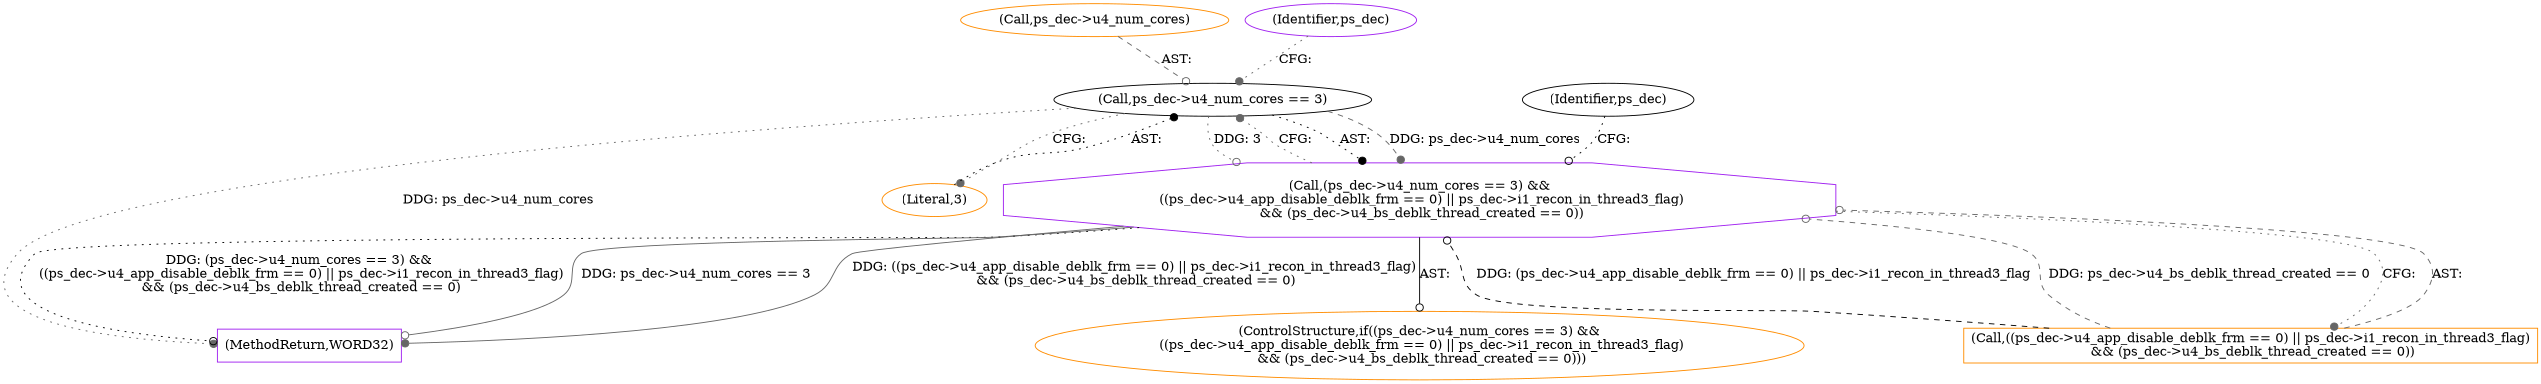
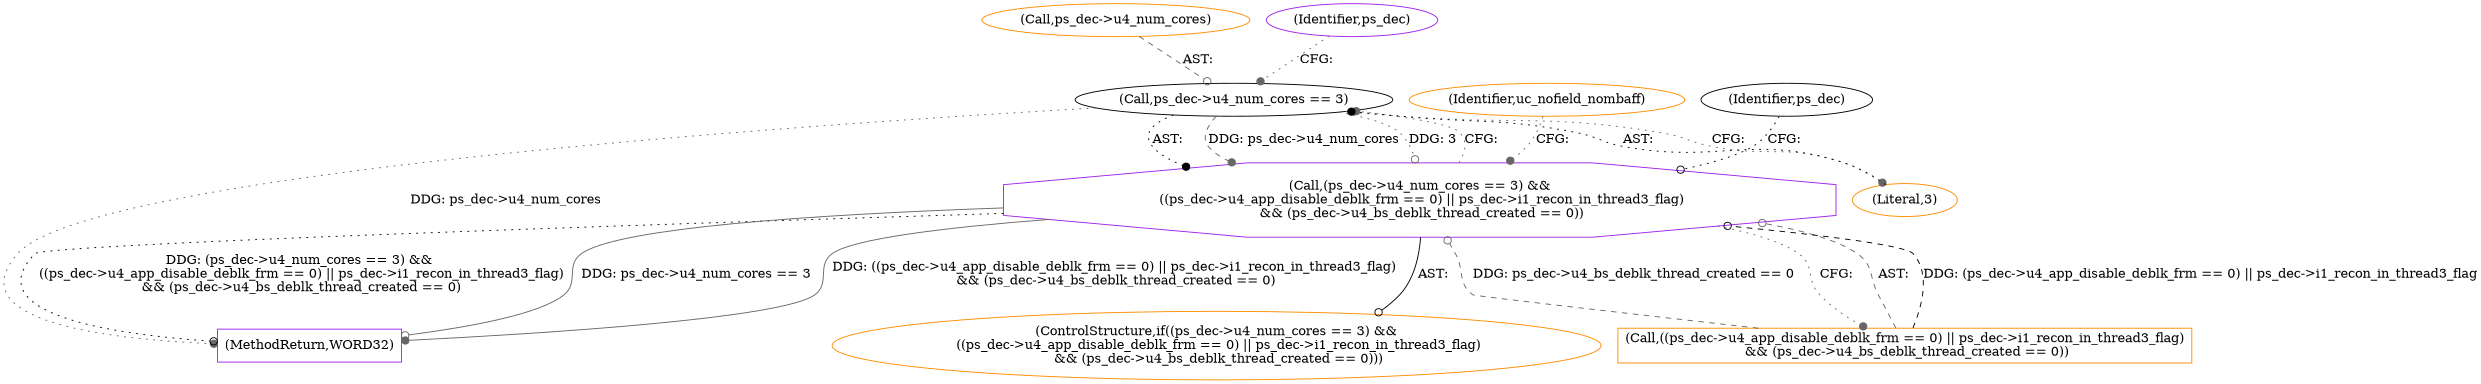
node "(Identifier,uc_nofield_nombaff)": added
